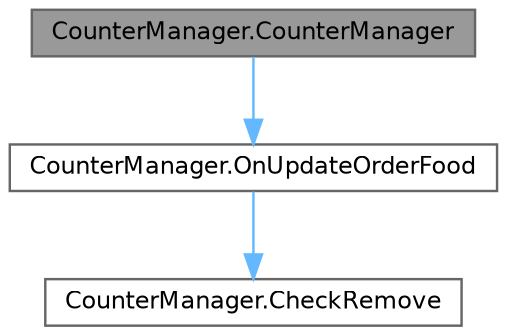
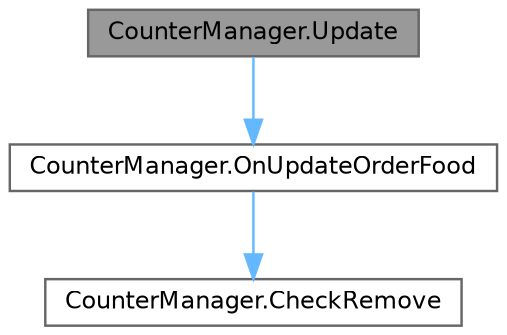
node "CounterManager.CounterManager": label "CounterManager.CounterManager" -> "CounterManager.Update"
